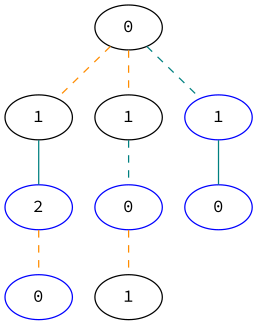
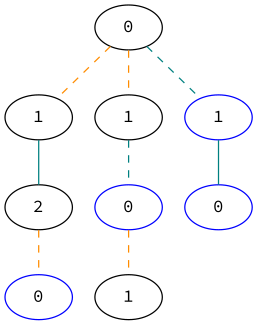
node "2": color blue -> black
